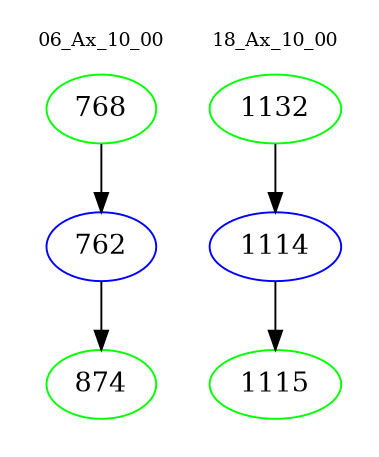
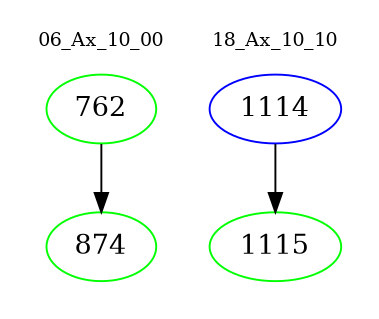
cluster "18_Ax_10_00": label "18_Ax_10_00" -> "18_Ax_10_10"
node "768": removed
node "1132": removed
node "762": color blue -> green
